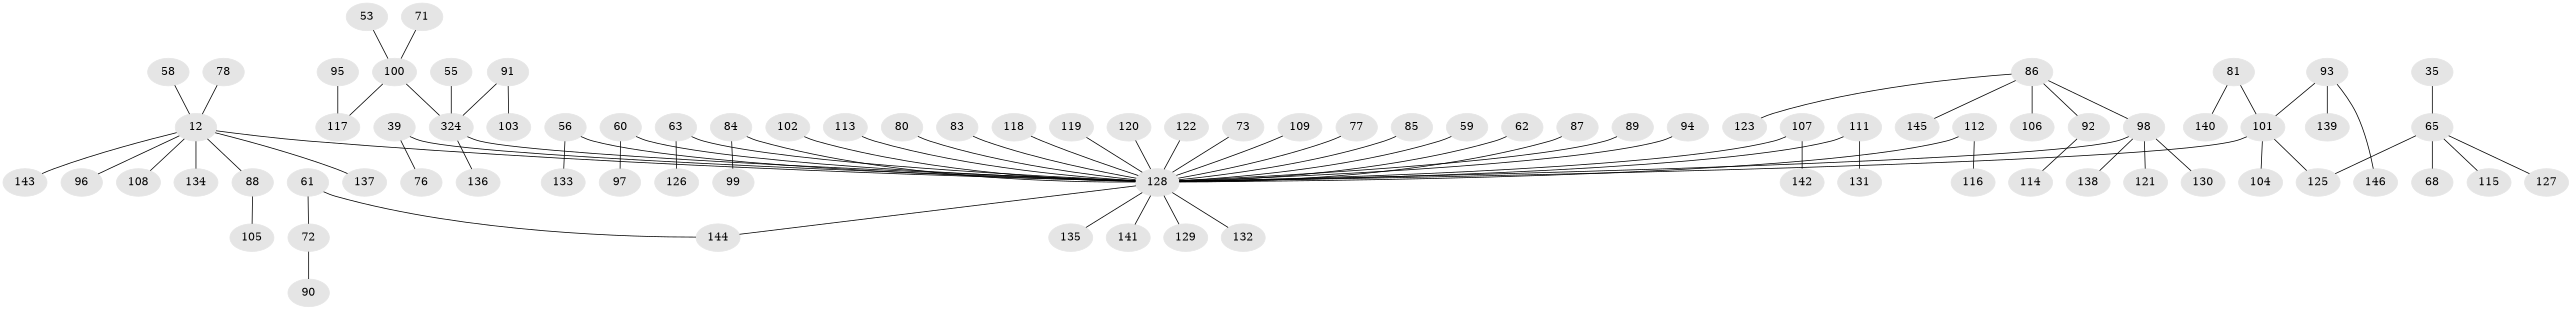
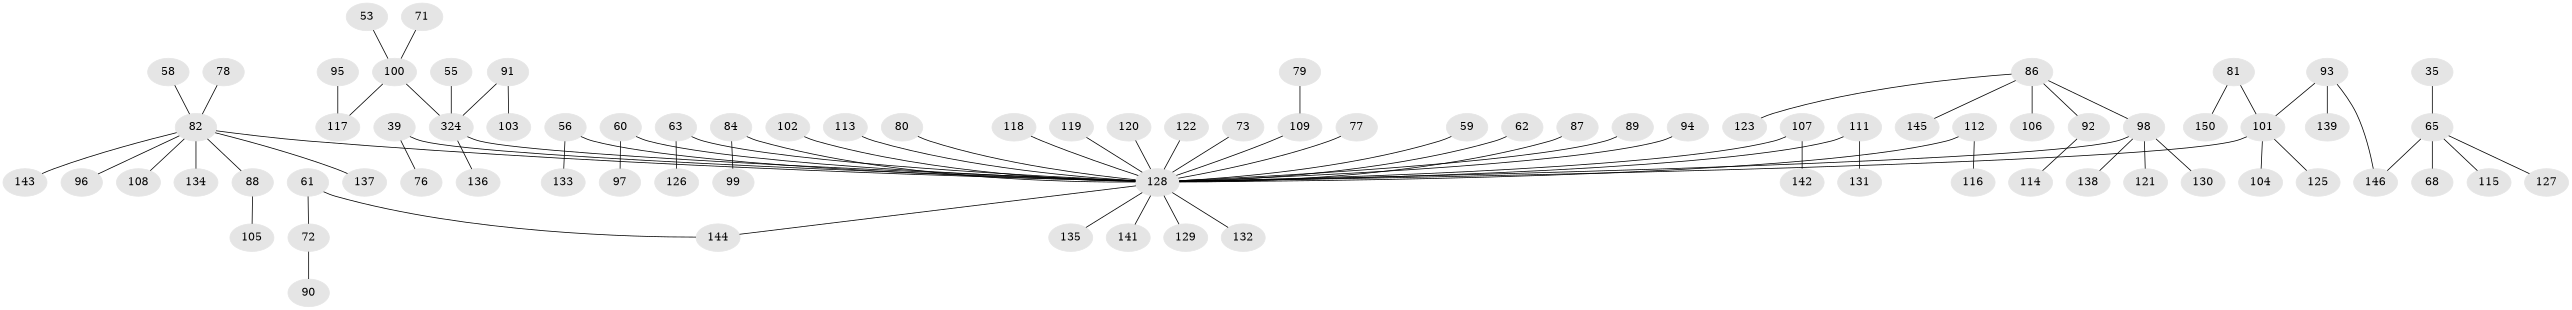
node "79": added
node "12": label "12" -> "82"
node "83": removed
node "85": removed
node "140": label "140" -> "150"
edge "65" -- "125": now "65" -- "146"
